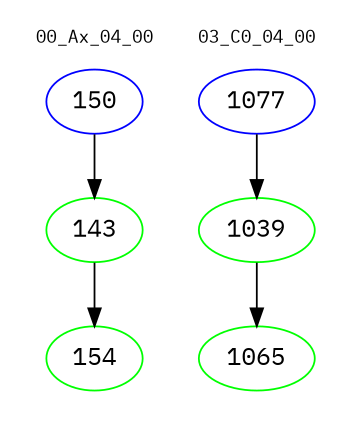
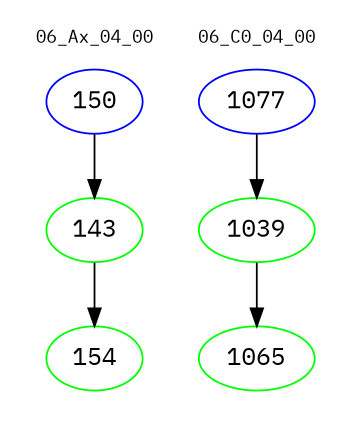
cluster "00_Ax_04_00": label "00_Ax_04_00" -> "06_Ax_04_00"
cluster "03_C0_04_00": label "03_C0_04_00" -> "06_C0_04_00"
